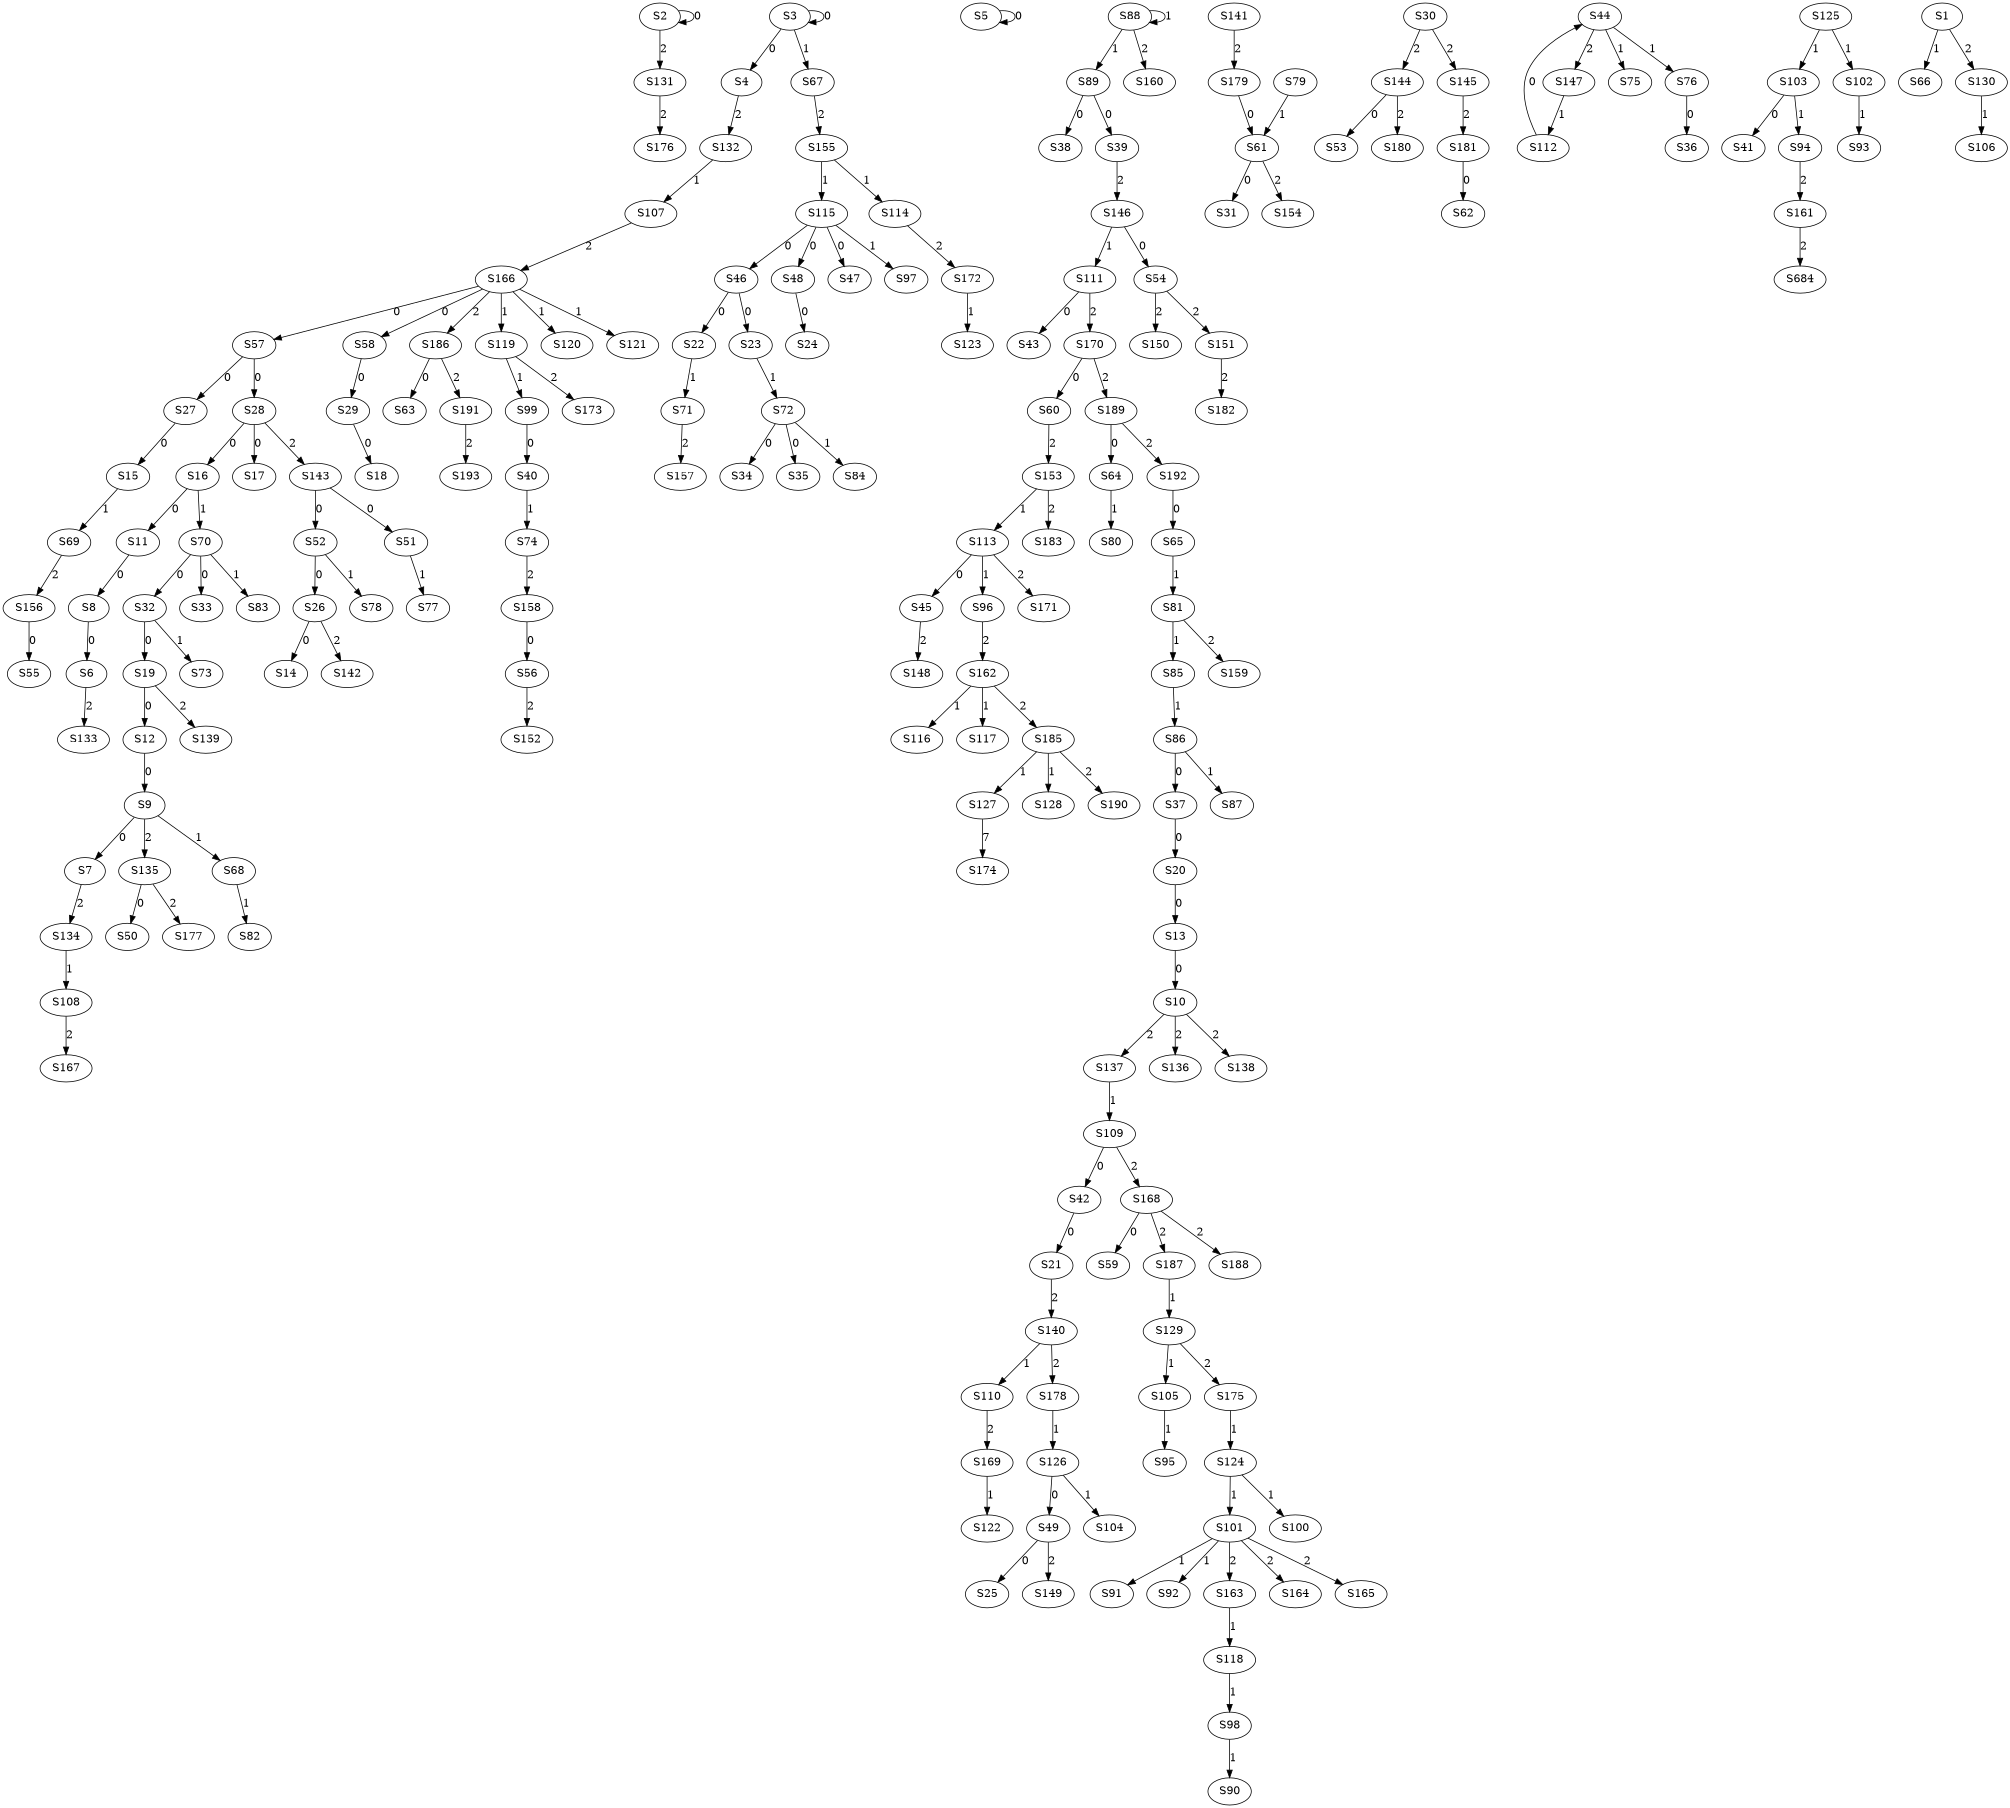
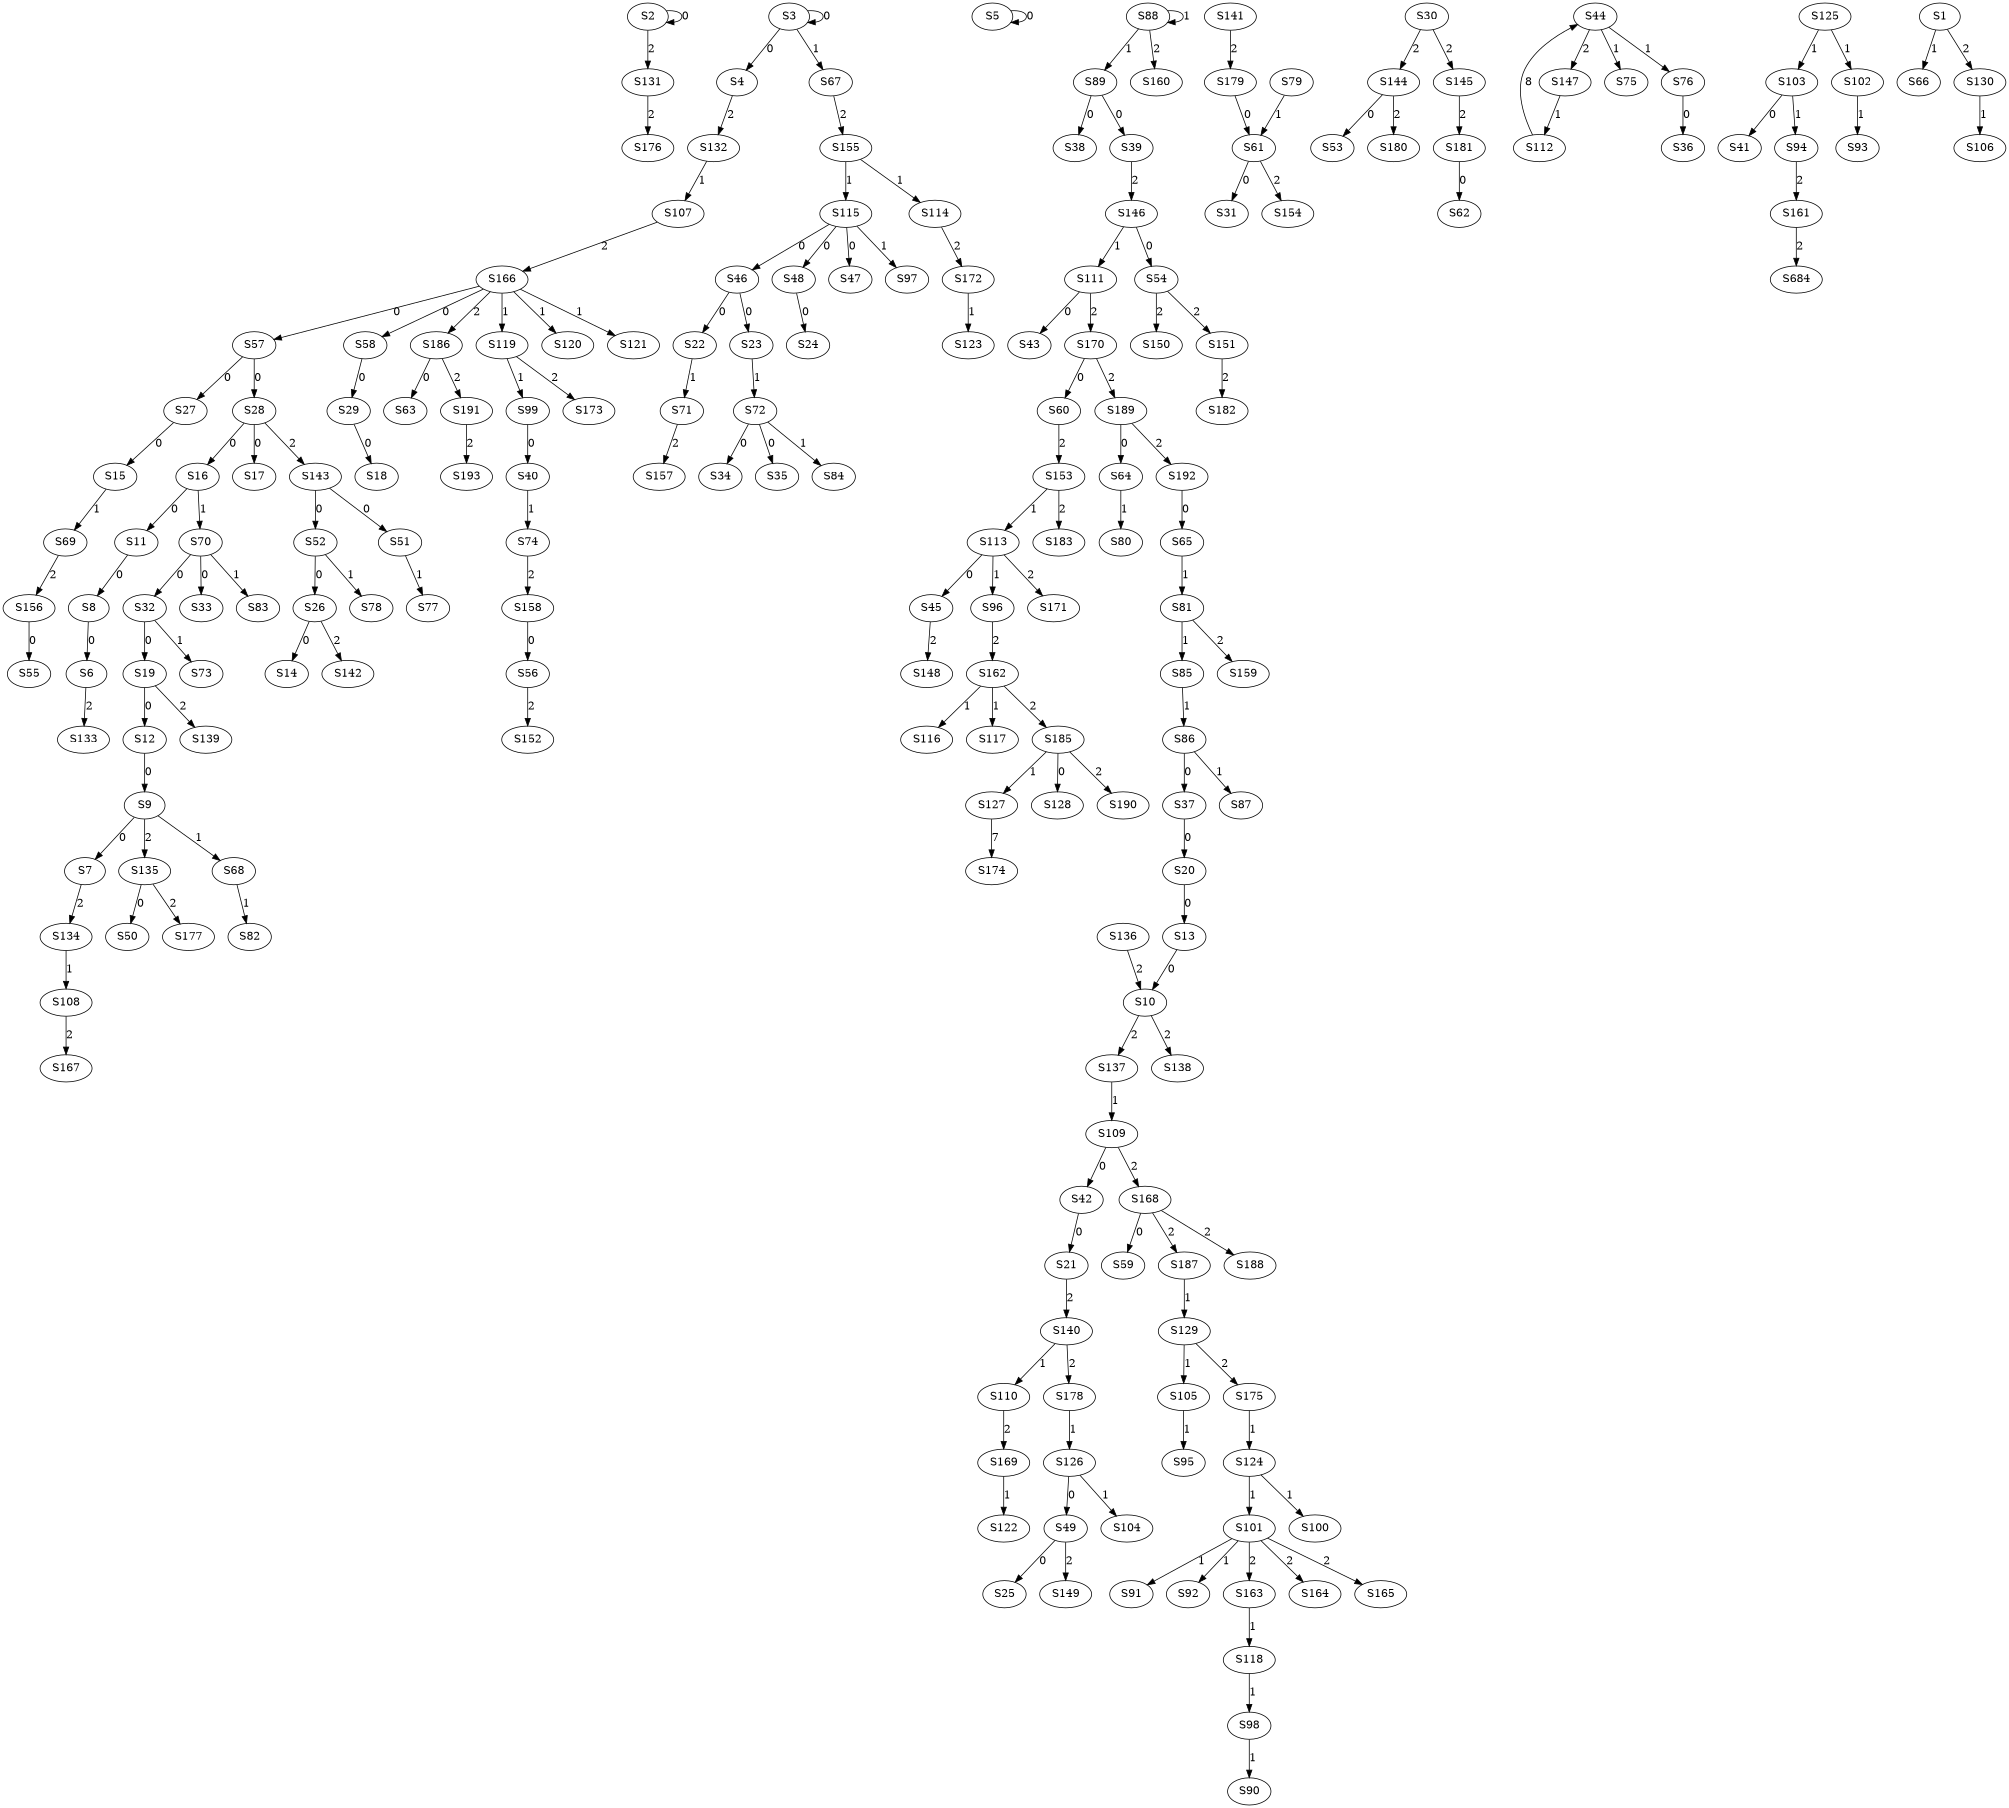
edge "S112" -> "S44": label "0" -> "8"
edge "S185" -> "S128": label "1" -> "0"
edge "S10" -> "S136": reversed
